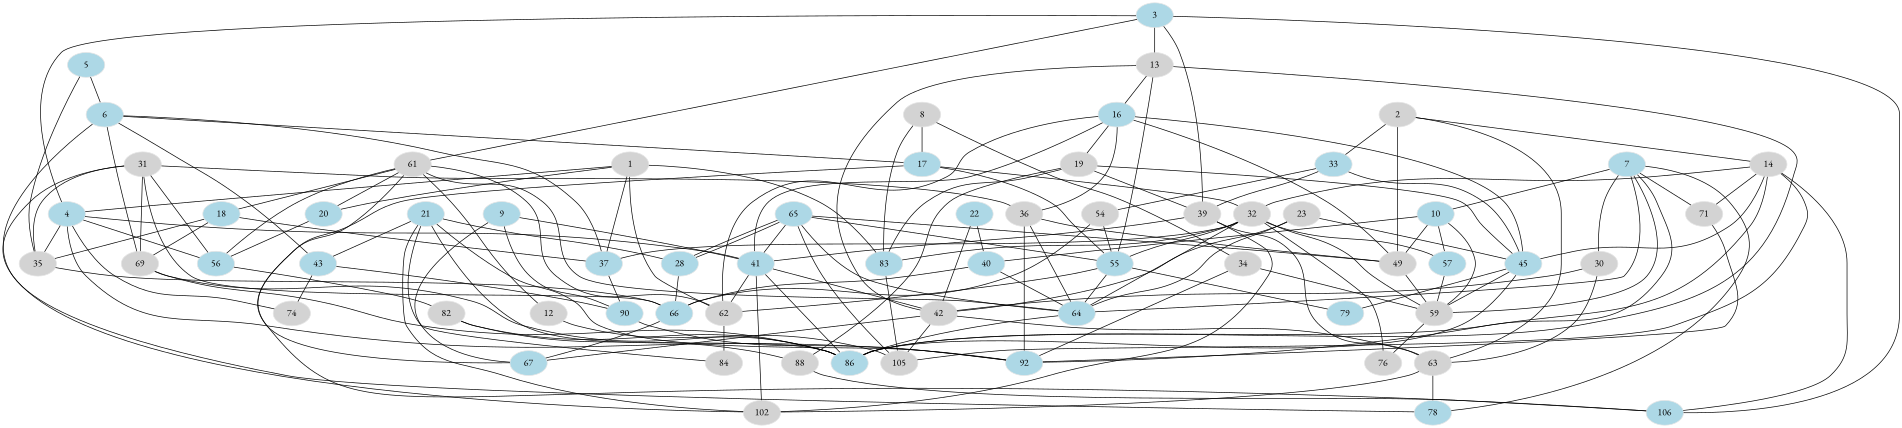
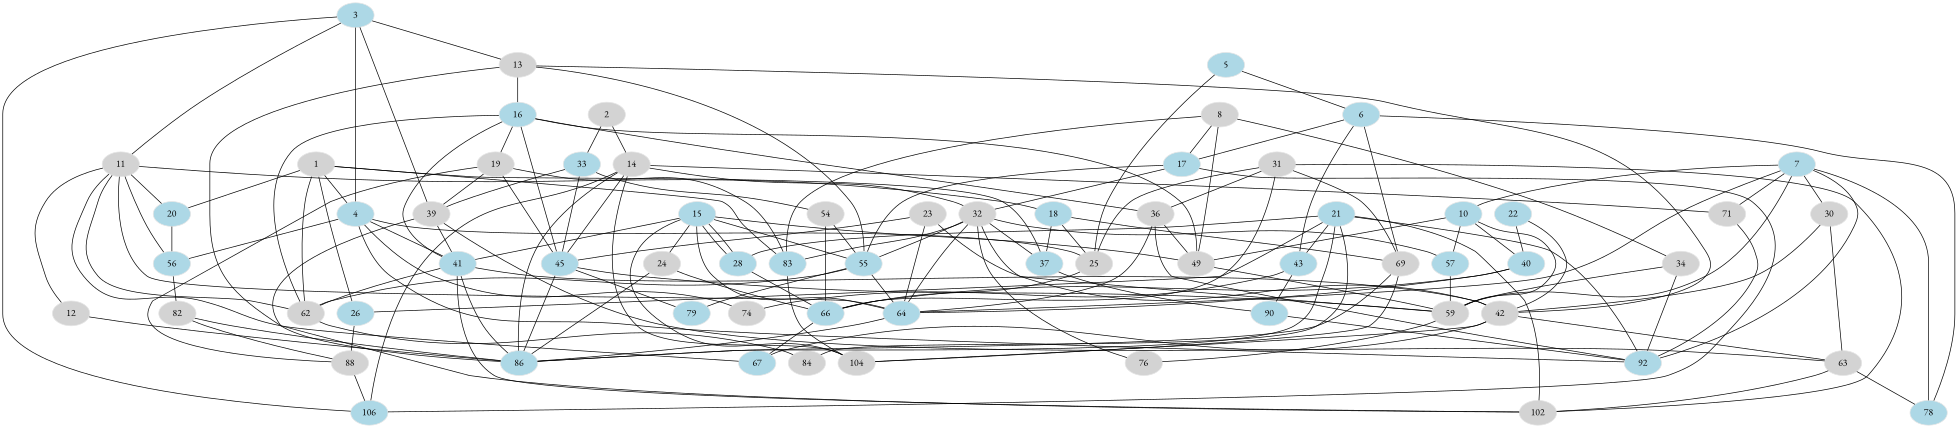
edge "6" -- "37": removed
node "61": label "61" -> "11"
edge "2" -- "49": now "8" -- "49"
edge "31" -- "56": removed
node "9": removed
node "65": label "65" -> "15"
edge "2" -- "63": removed
node "35": label "35" -> "25"
node "24": added
node "26": added
node "105": label "105" -> "104"
